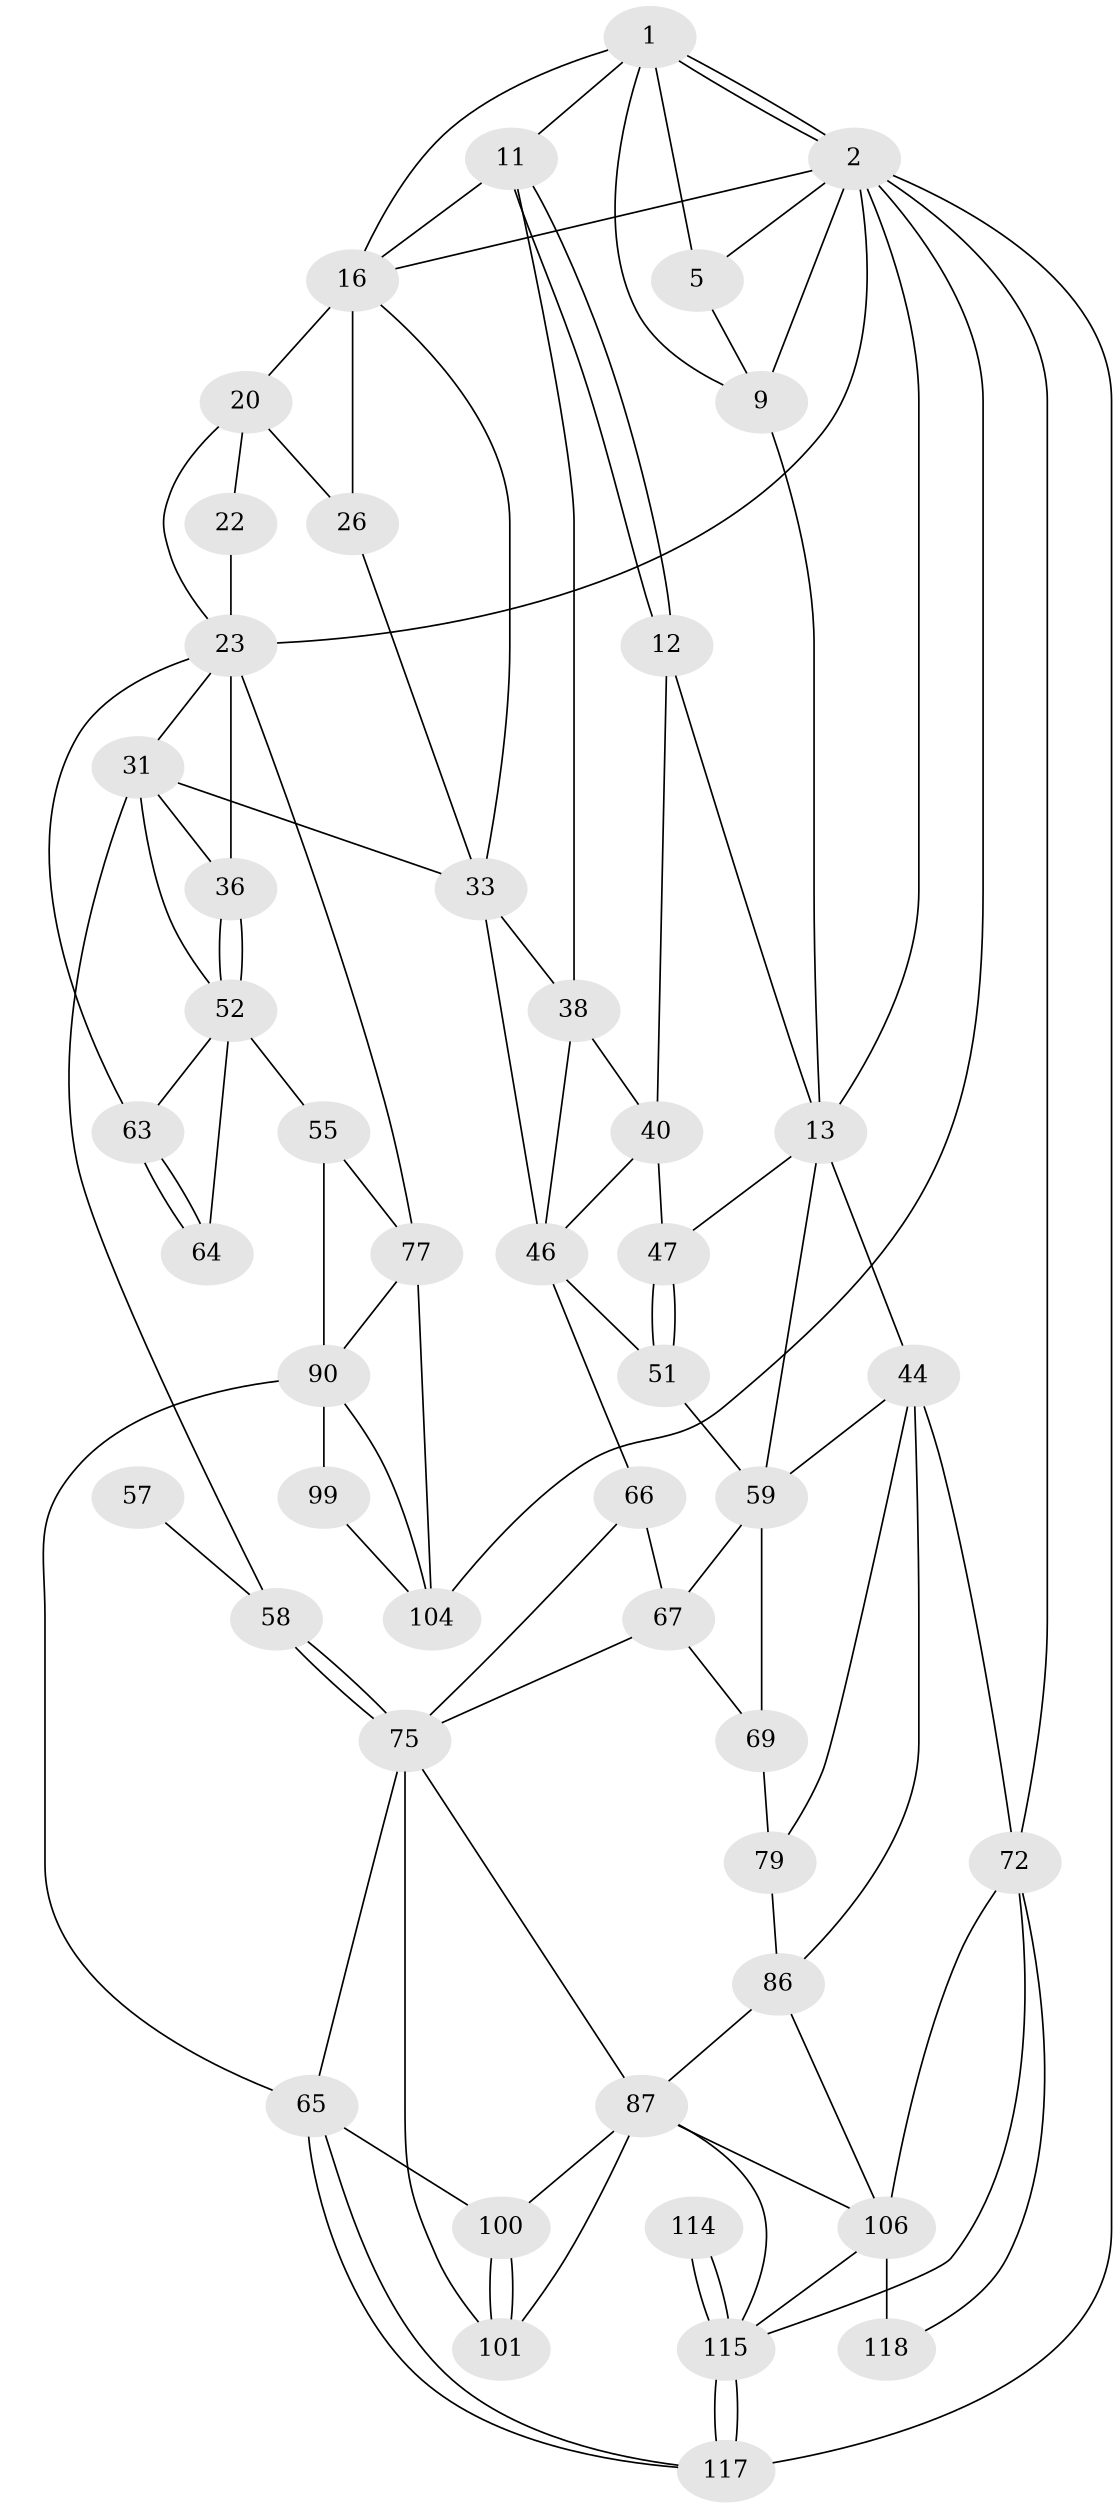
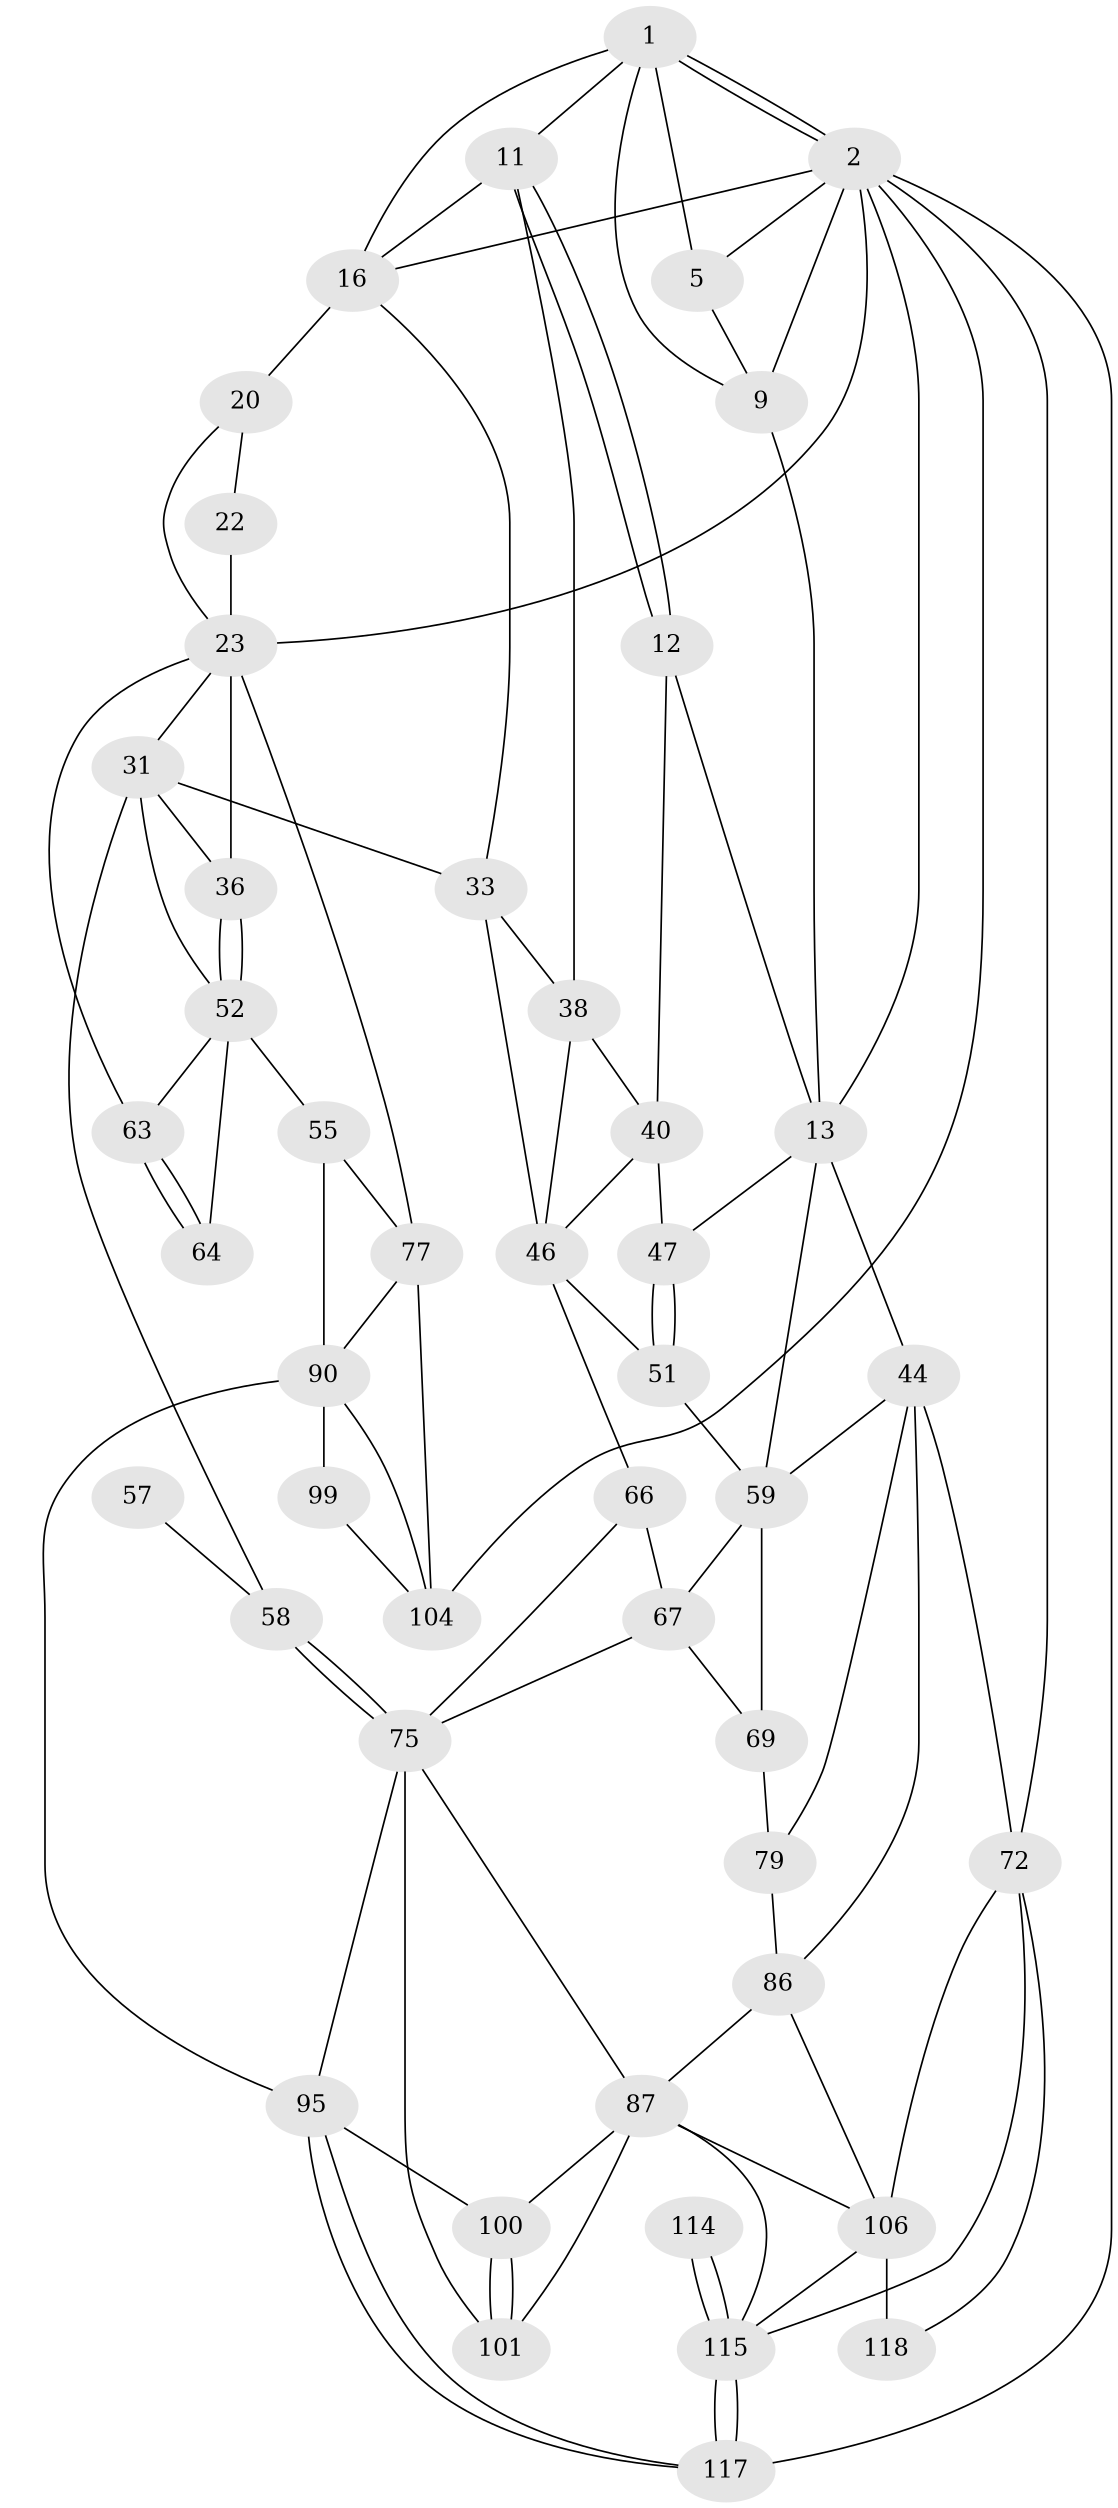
node "26": removed
node "65": label "65" -> "95"
